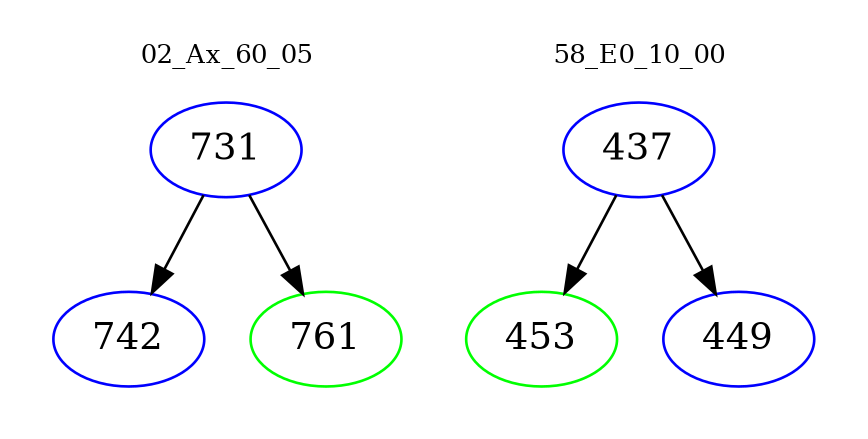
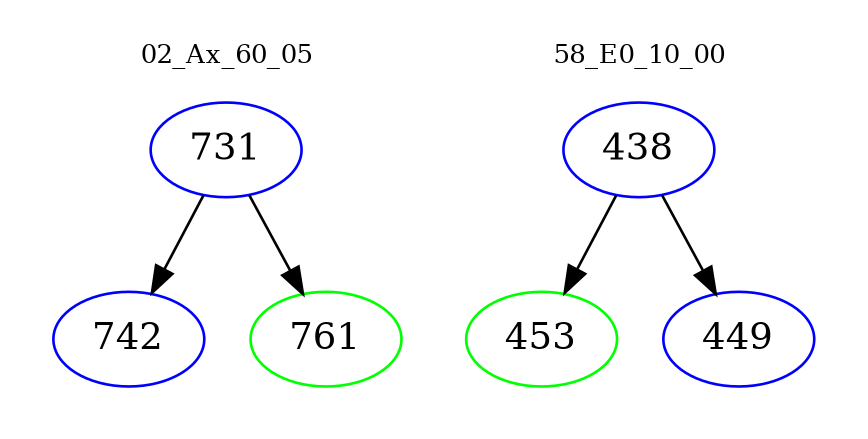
node "437": label "437" -> "438"
